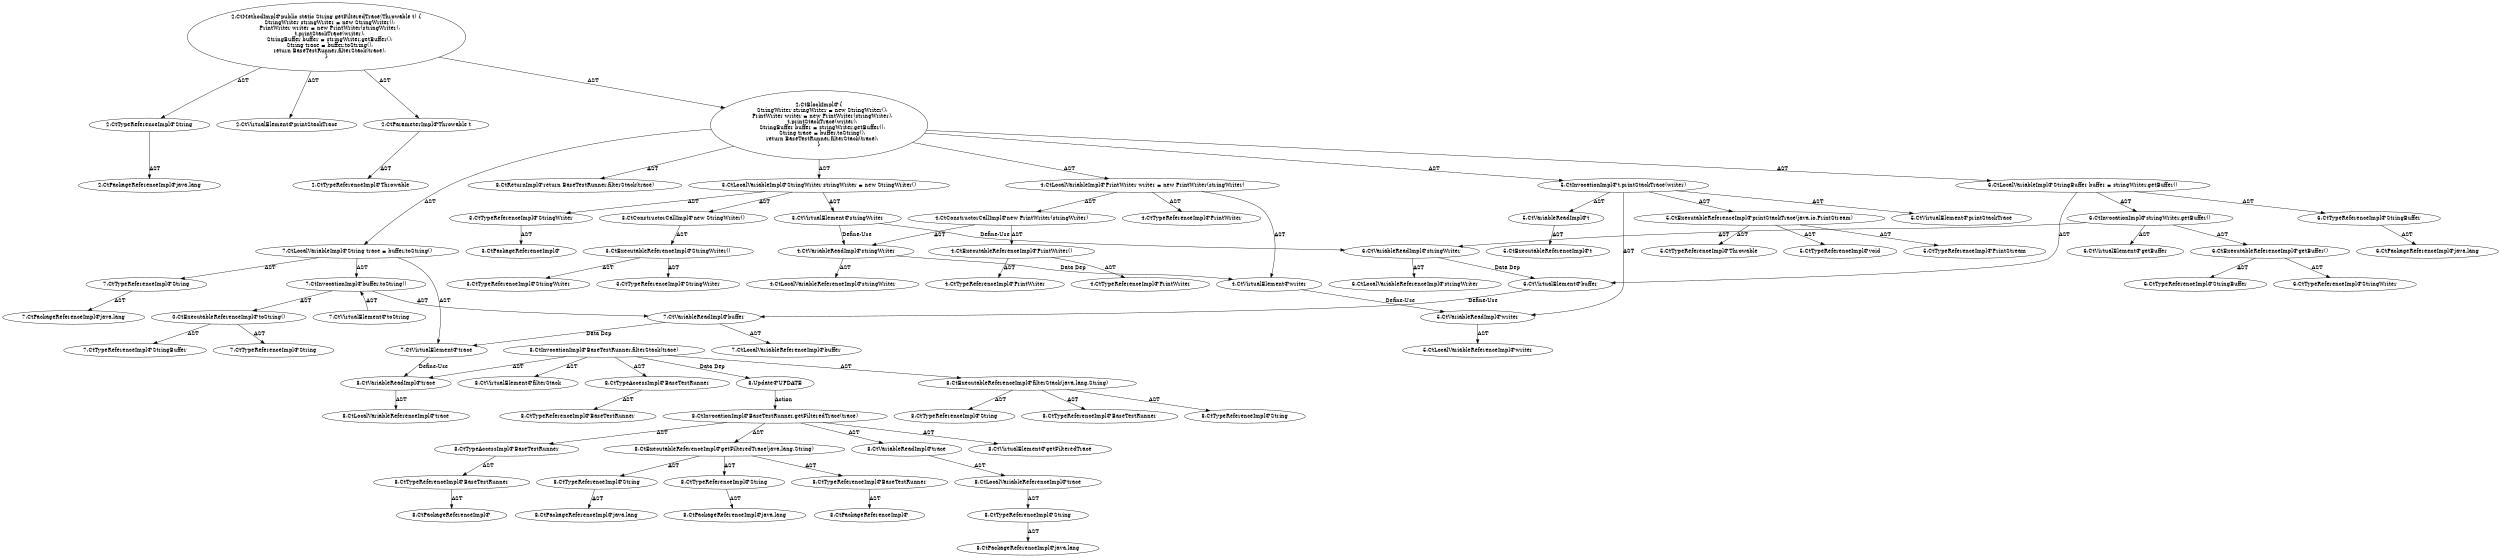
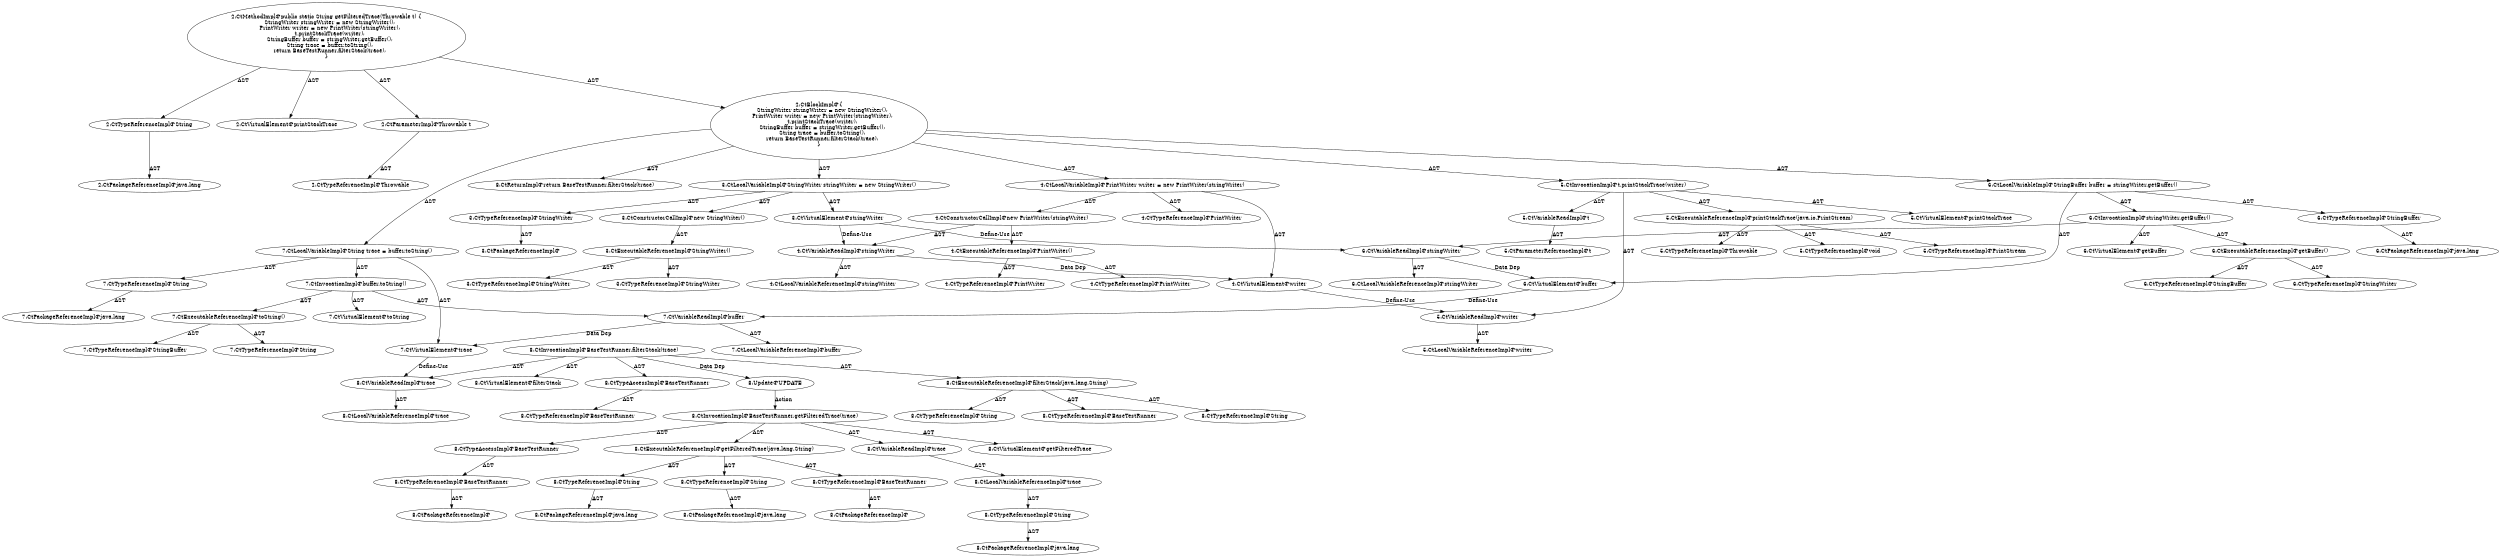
node "5:CtExecutableReferenceImpl@t": label "5:CtExecutableReferenceImpl@t" -> "5:CtParameterReferenceImpl@t"
edge "7:CtVirtualElement@toString" -> "7:CtInvocationImpl@buffer.toString()": reversed
node "0:CtExecutableReferenceImpl@toString()": label "0:CtExecutableReferenceImpl@toString()" -> "7:CtExecutableReferenceImpl@toString()"
